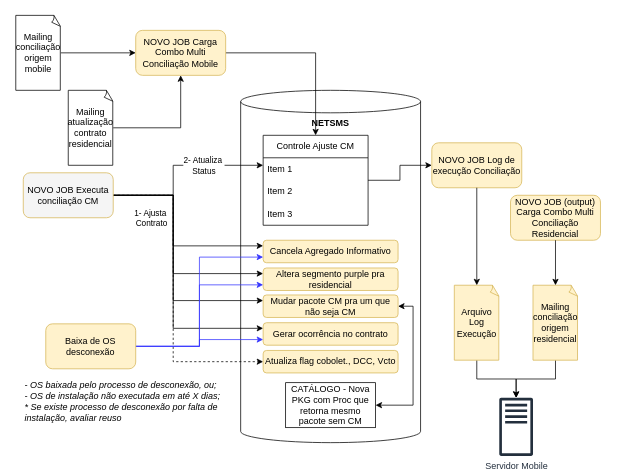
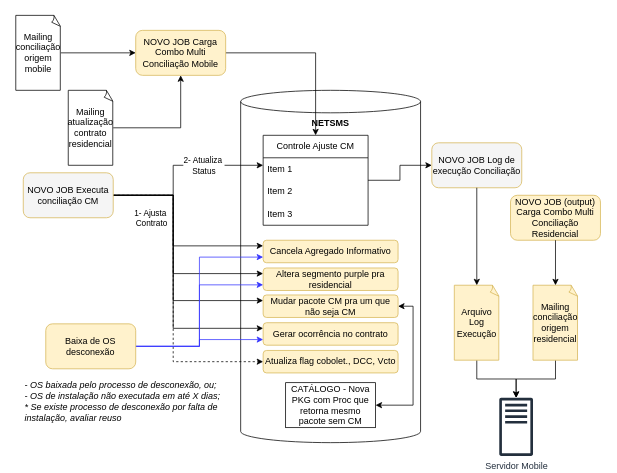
node "NOVO JOB Log de execução Conciliação": fillcolor #fff2cc -> #f5f5f5
